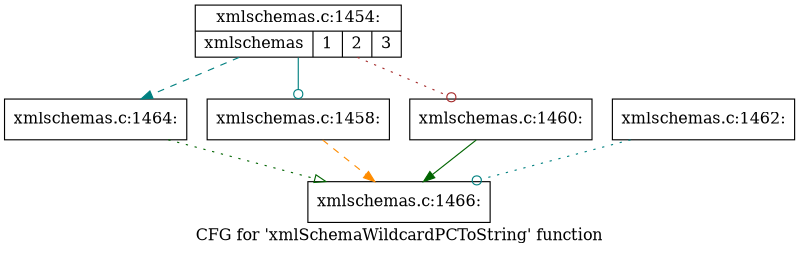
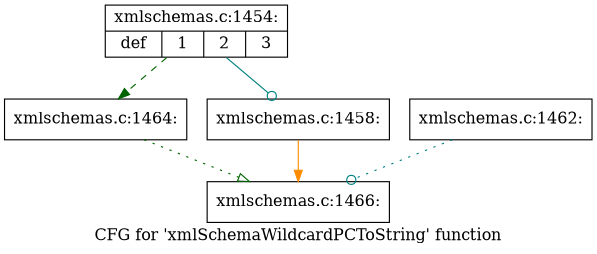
node "xmlschemas.c:1454:": text "xmlschemas" -> "def"
edge "xmlschemas.c:1454:" -> "xmlschemas.c:1464:": color teal -> darkgreen
node "xmlschemas.c:1460:": removed
edge "xmlschemas.c:1458:" -> "xmlschemas.c:1466:": style dashed -> solid
